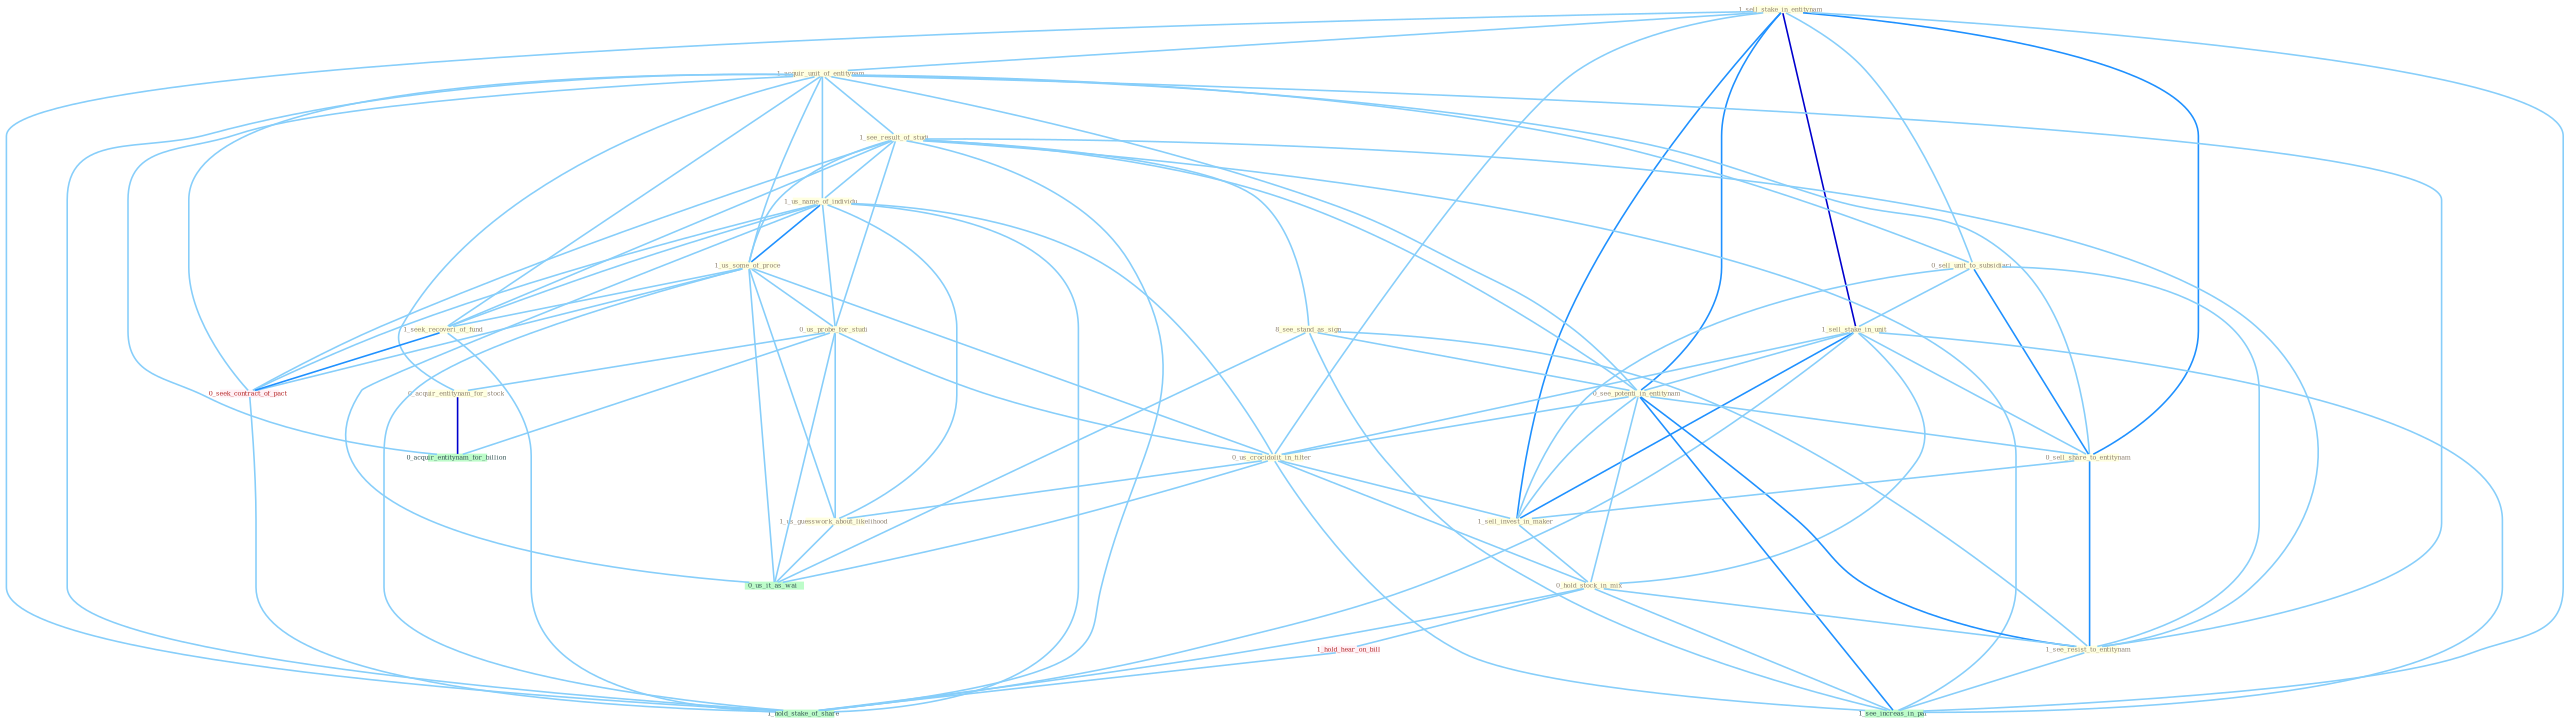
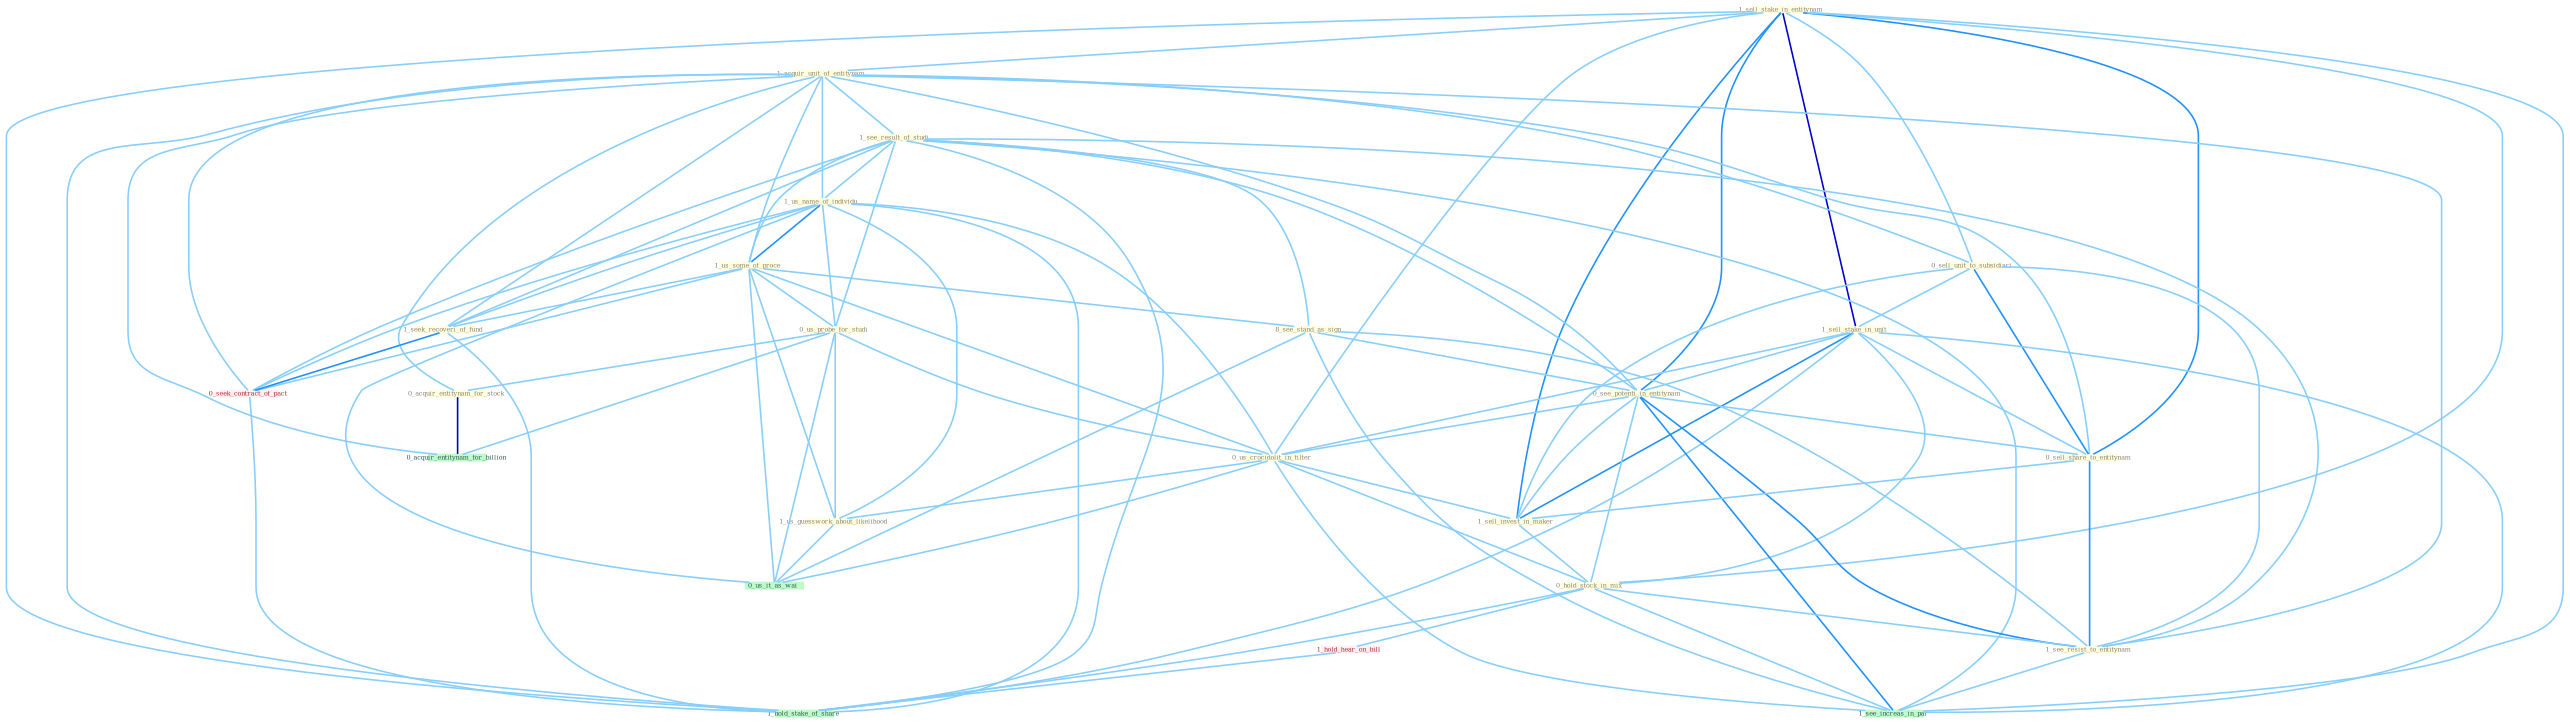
edge "1_sell_stake_in_entitynam" -- "0_hold_stock_in_mix": added
edge "1_us_some_of_proce" -- "1_hold_stake_of_share": now "1_us_some_of_proce" -- "8_see_stand_as_sign"
